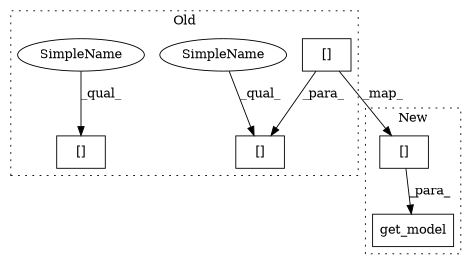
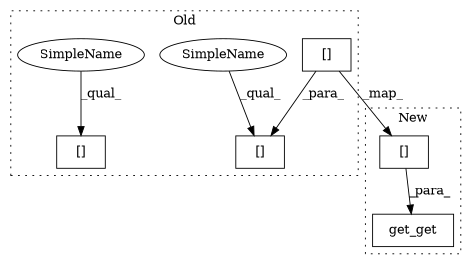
node "get_model": label "get_model" -> "get_get"
